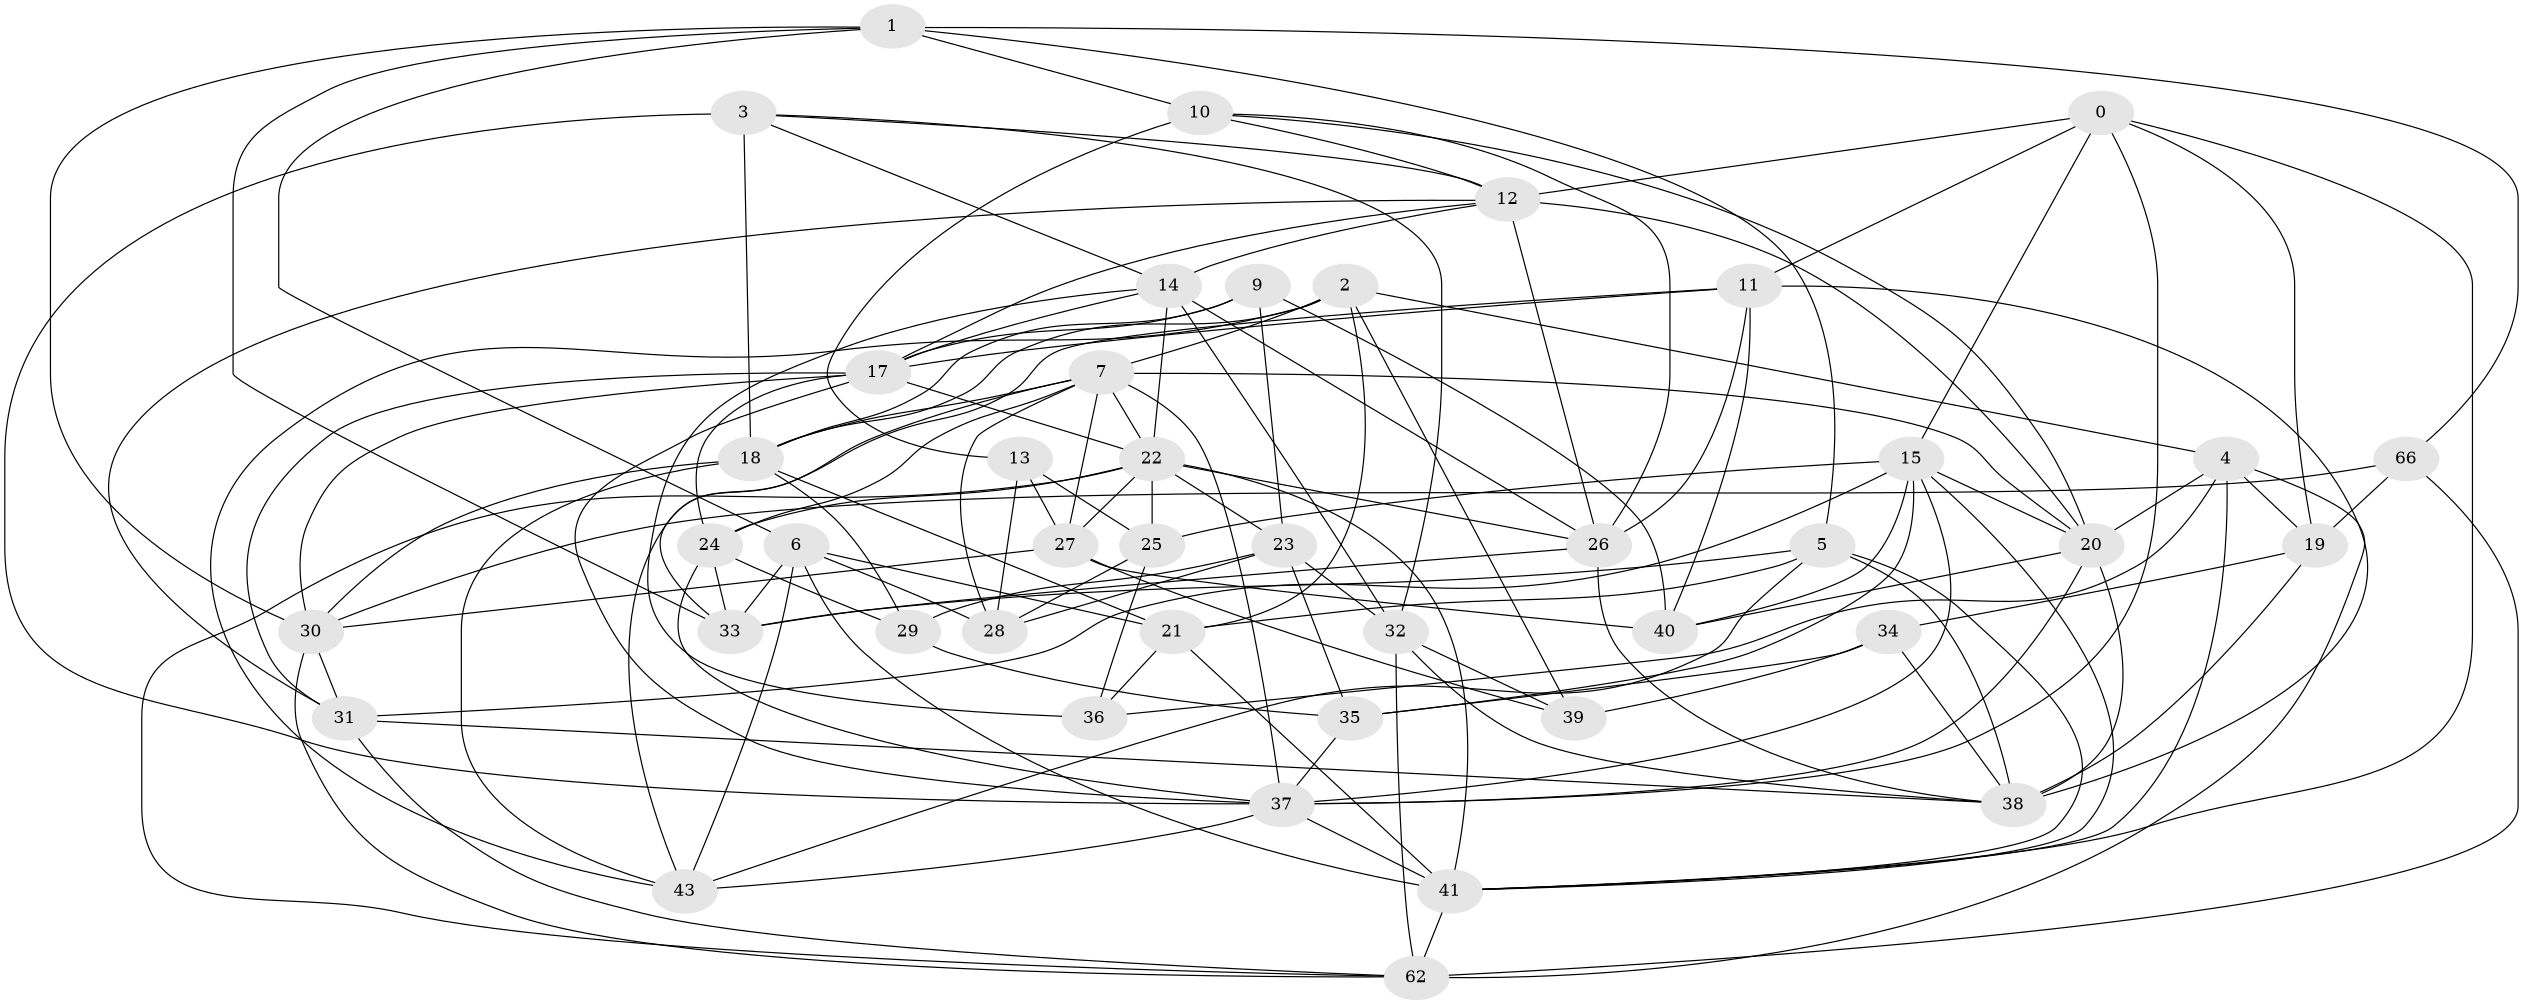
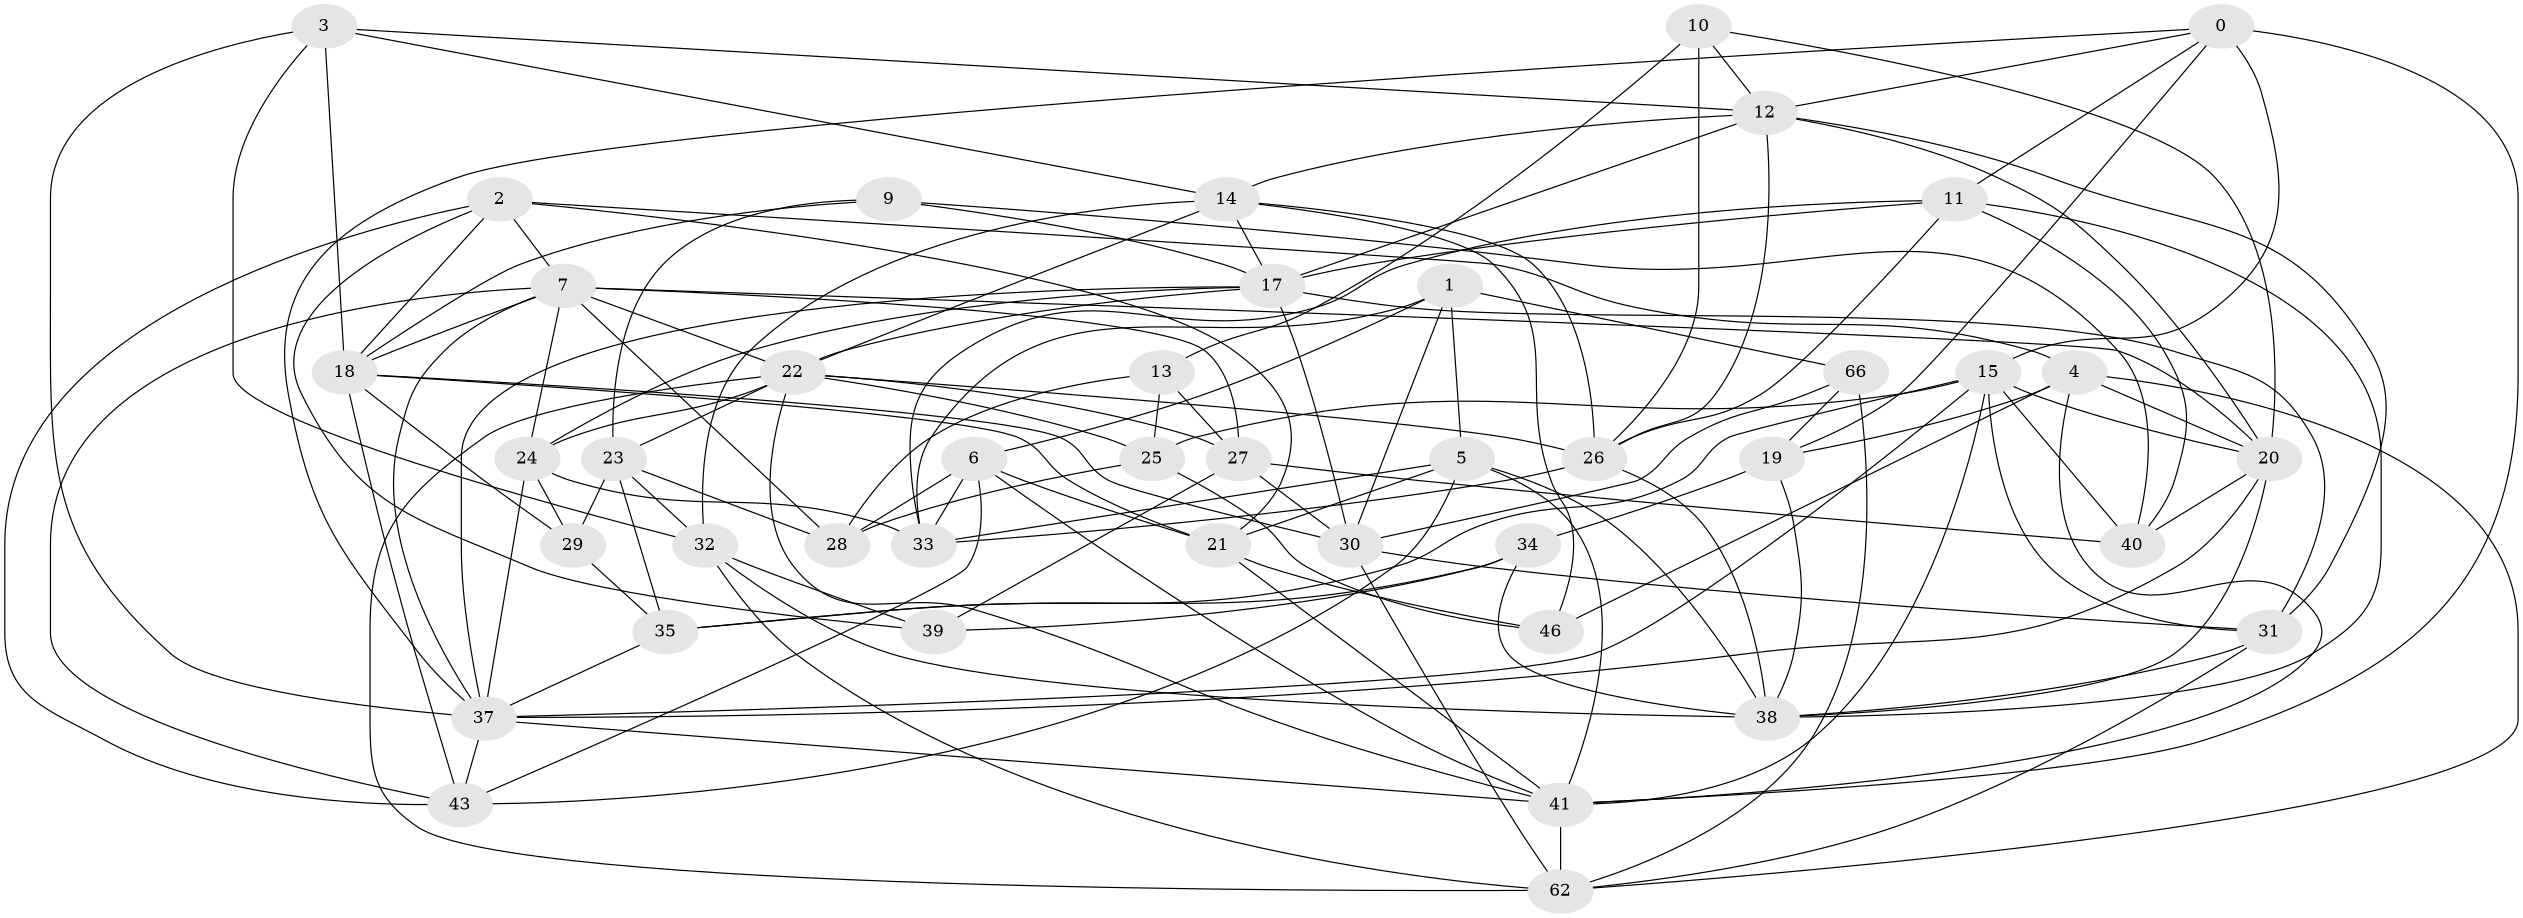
edge "1" -- "10": removed
node "36": label "36" -> "46"
